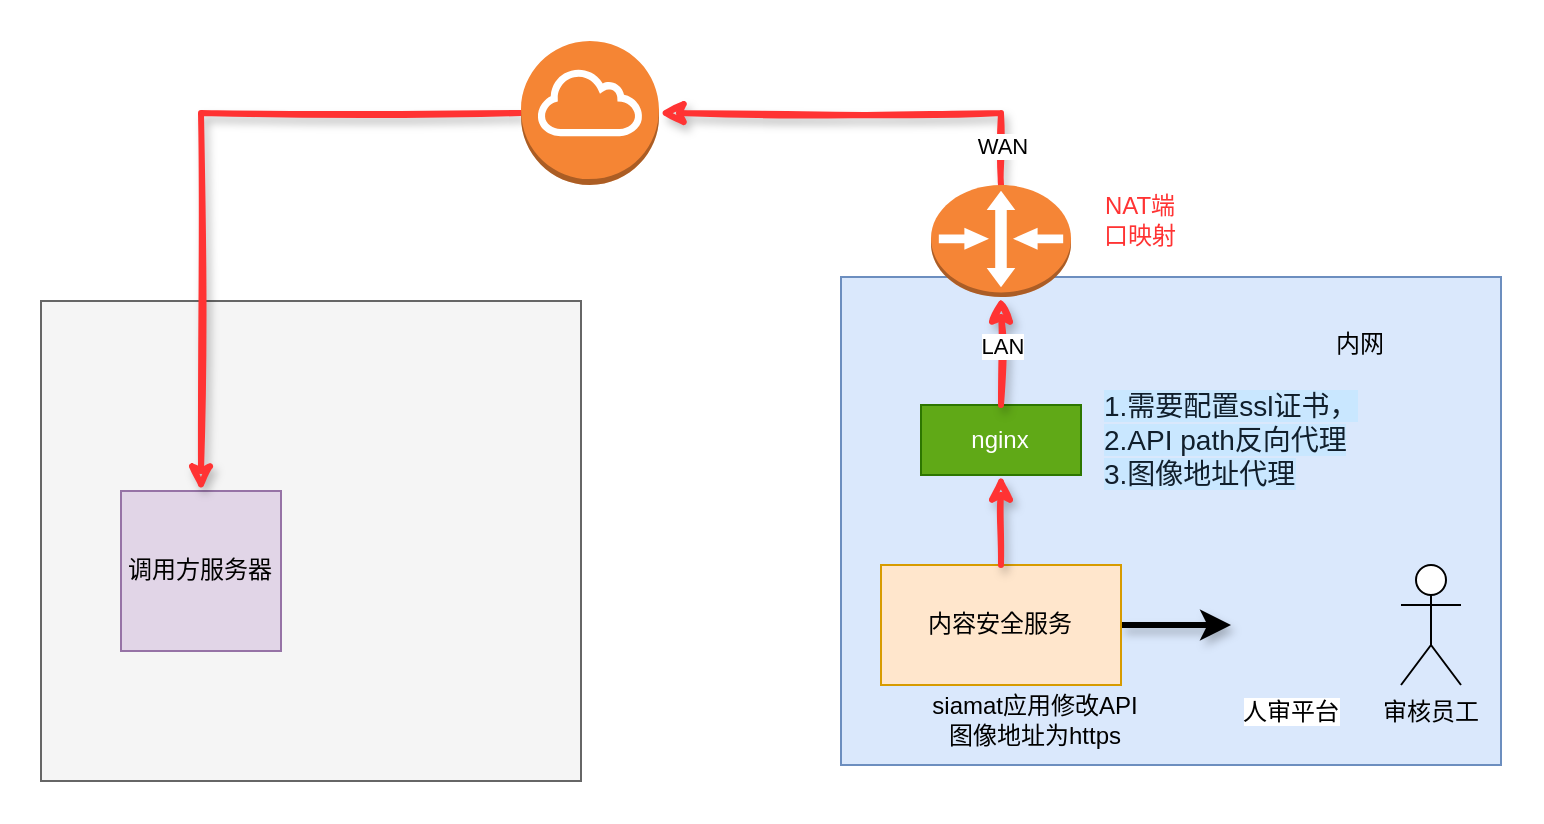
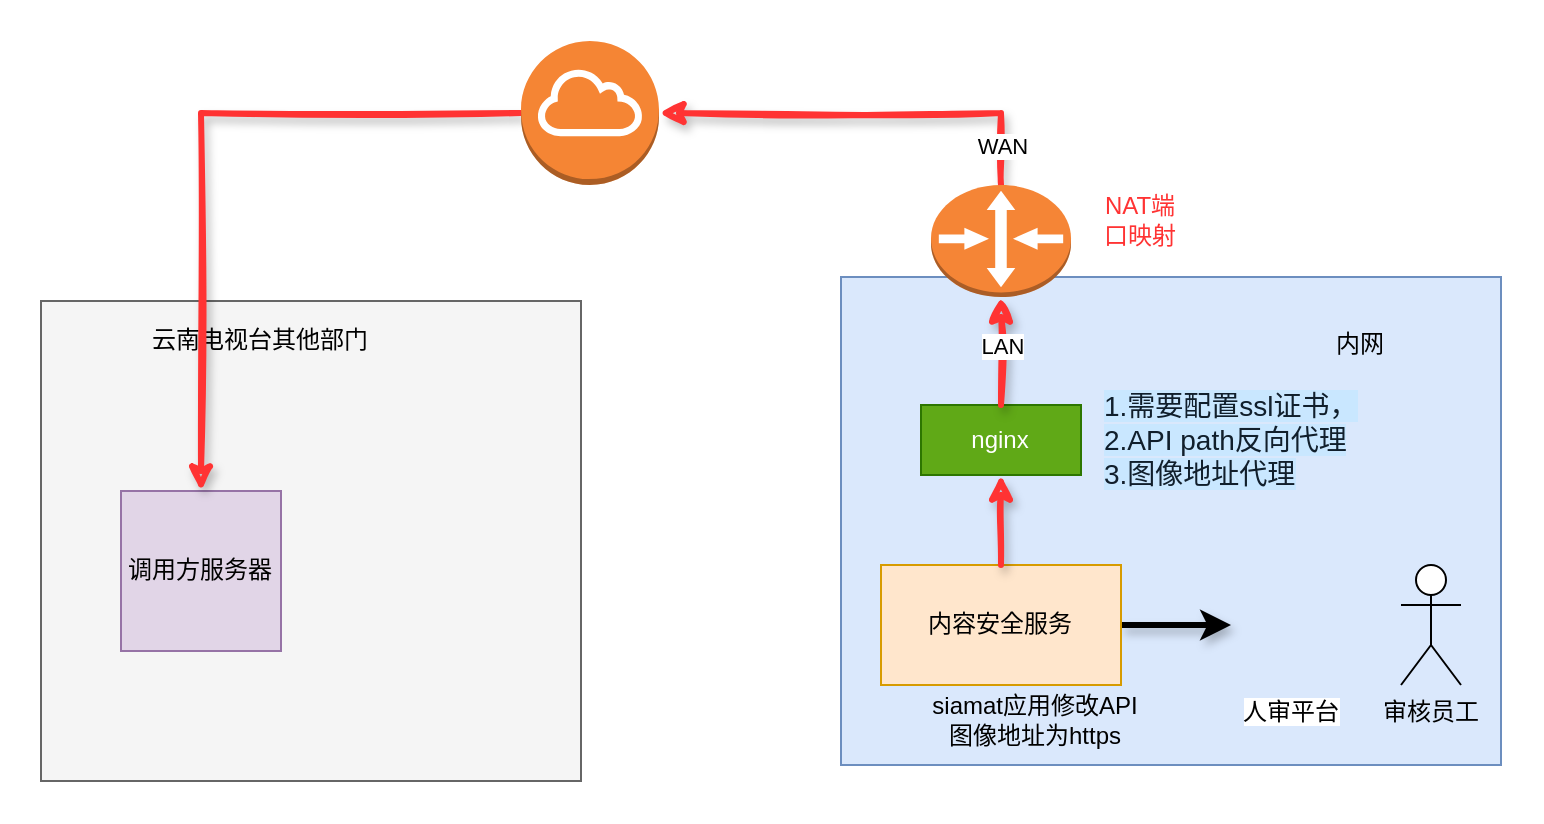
node "云南电视台其他部门": added
